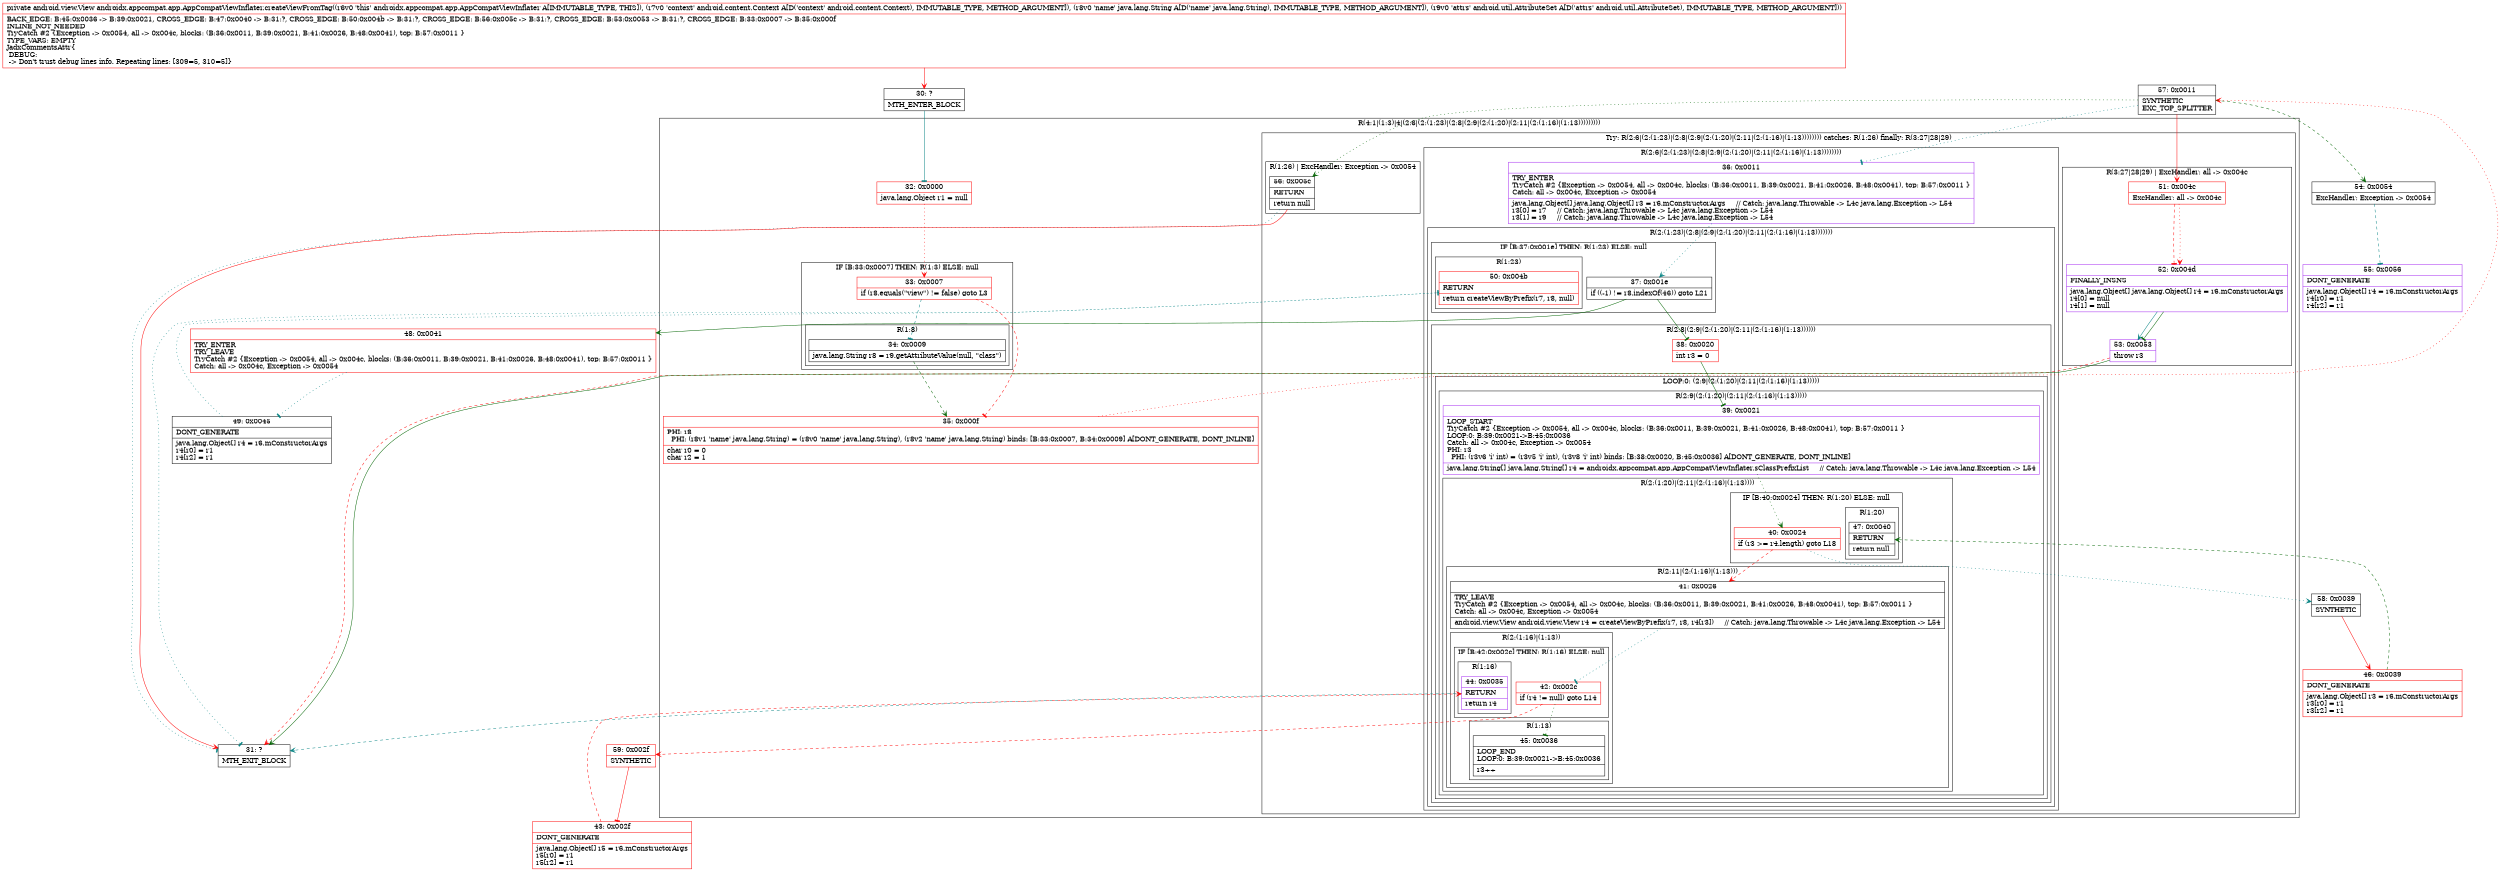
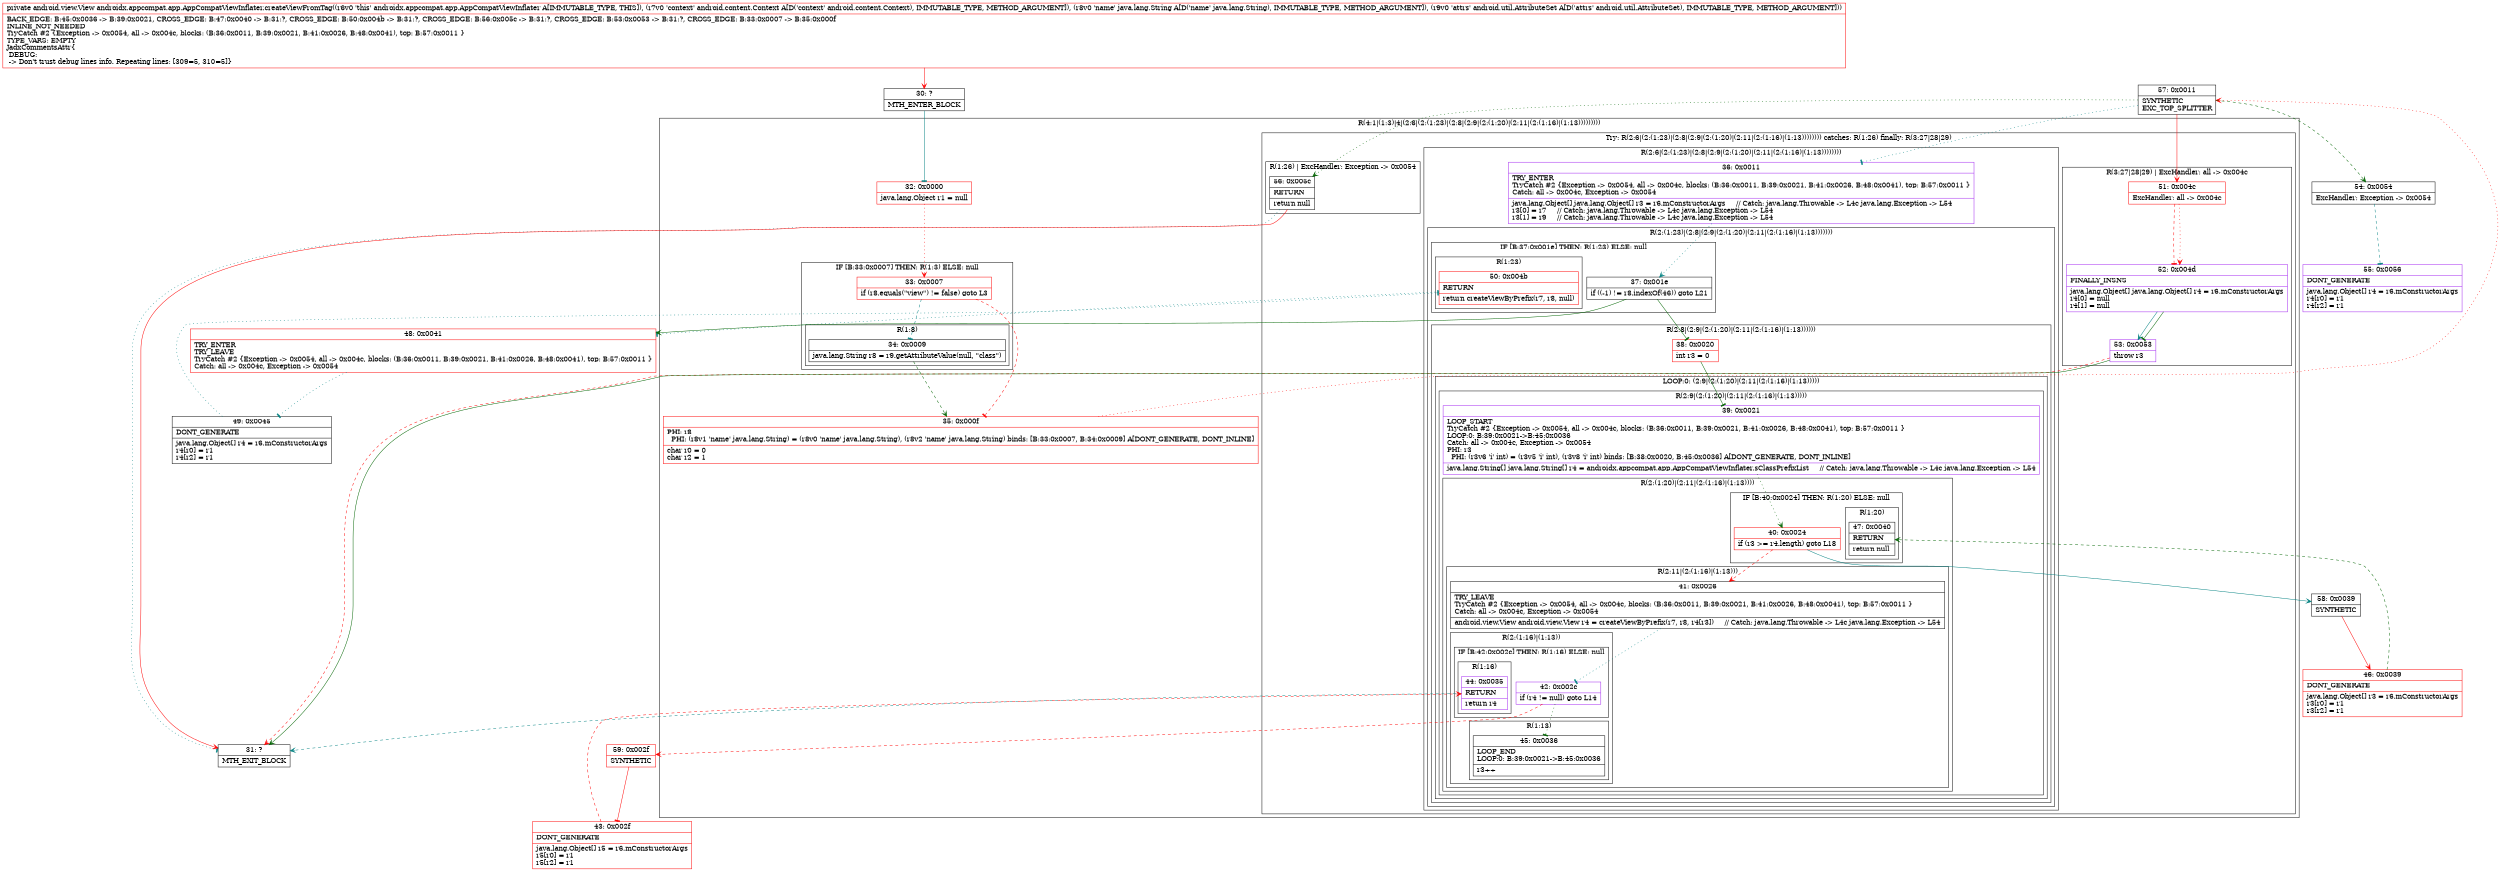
edge "50: 0x004b" -> "31: ?": now "50: 0x004b" -> "48: 0x0041"
edge "40: 0x0024" -> "58: 0x0039": style dotted -> solid
node "42: 0x002c": color red -> purple
